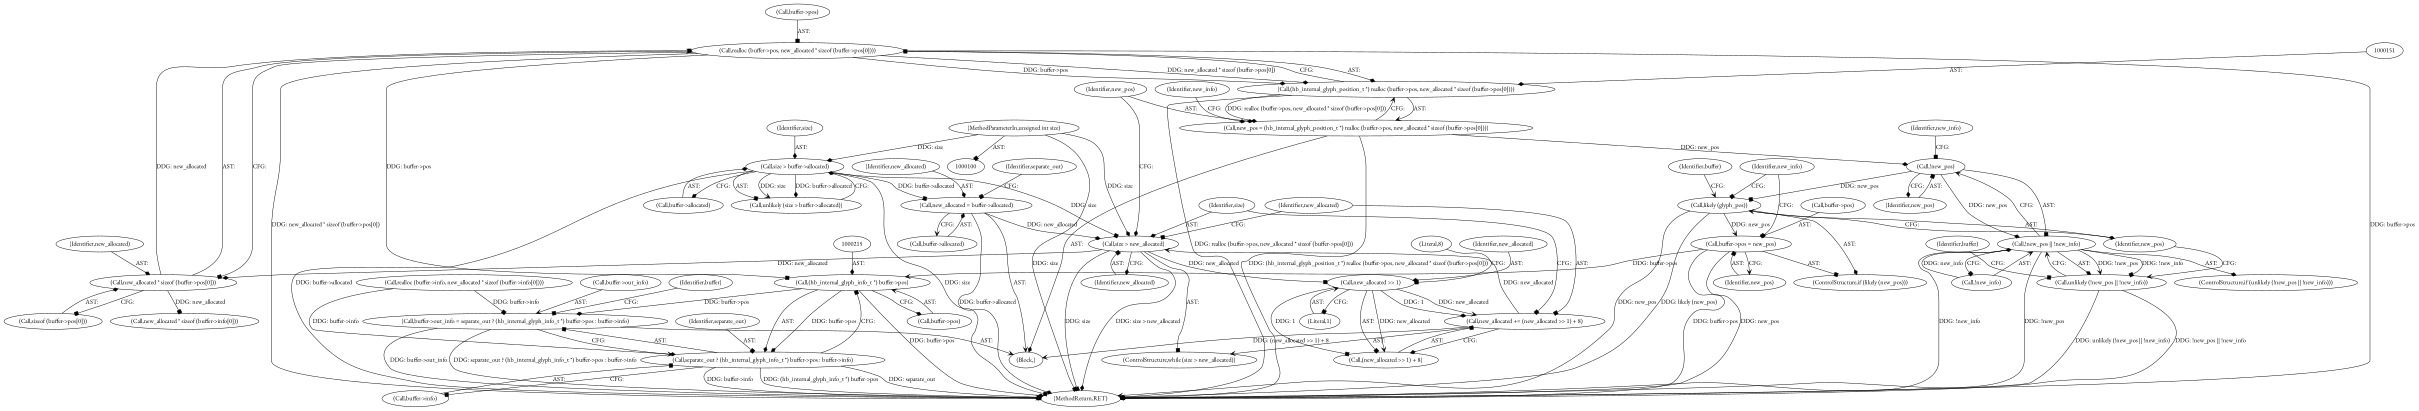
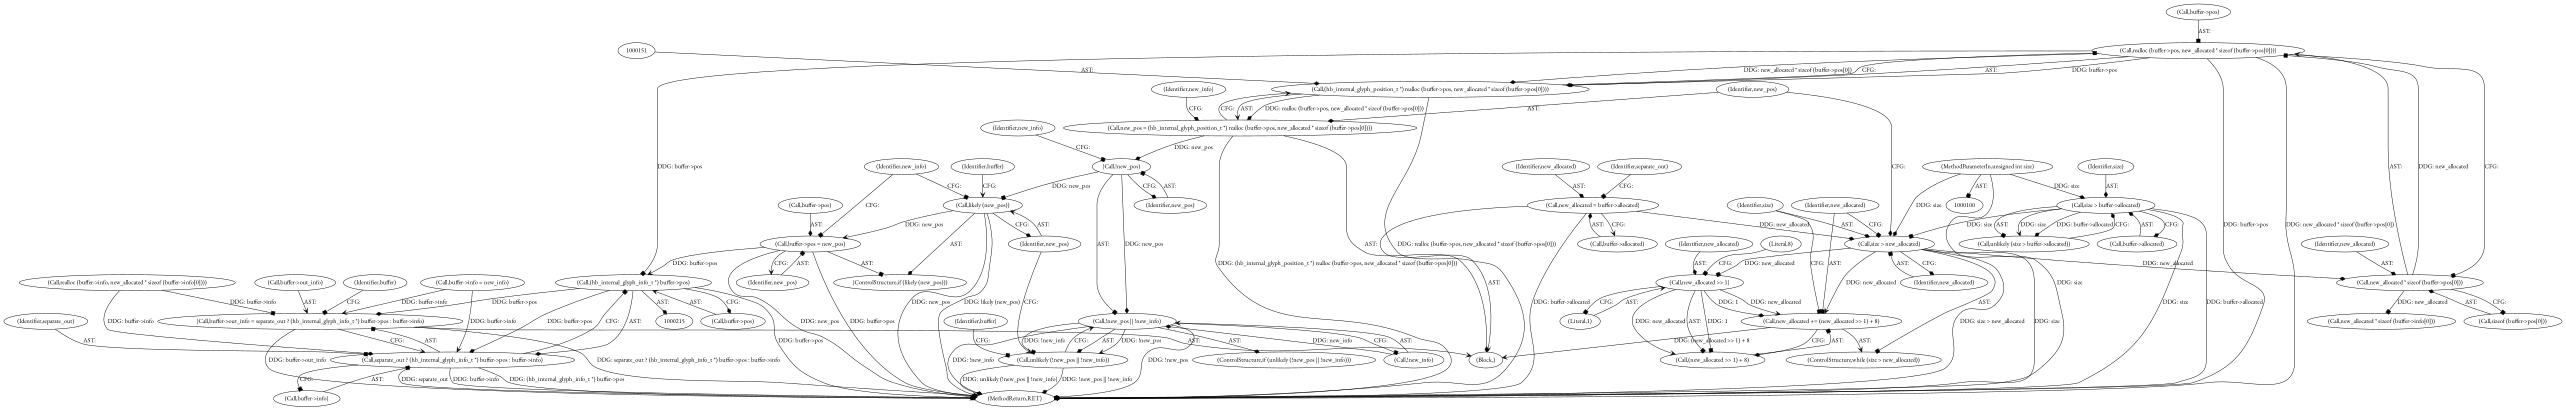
edge "(Call,size > buffer->allocated)" -> "(Call,new_allocated = buffer->allocated)": removed, label "DDG: buffer->allocated"
edge "(Call,!new_pos || !new_info)" -> "(Call,!new_pos)": removed, label "CFG:"
node "(Call,likely (glyph_pos))": label "(Call,likely (glyph_pos))" -> "(Call,likely (new_pos))"
edge "(Call,new_allocated += (new_allocated >> 1) + 8)" -> "(Call,size > new_allocated)": reversed
edge "1000215" -> "(Call,(hb_internal_glyph_info_t *) buffer->pos)": reversed
node "(Call,buffer->info = new_info)": added
